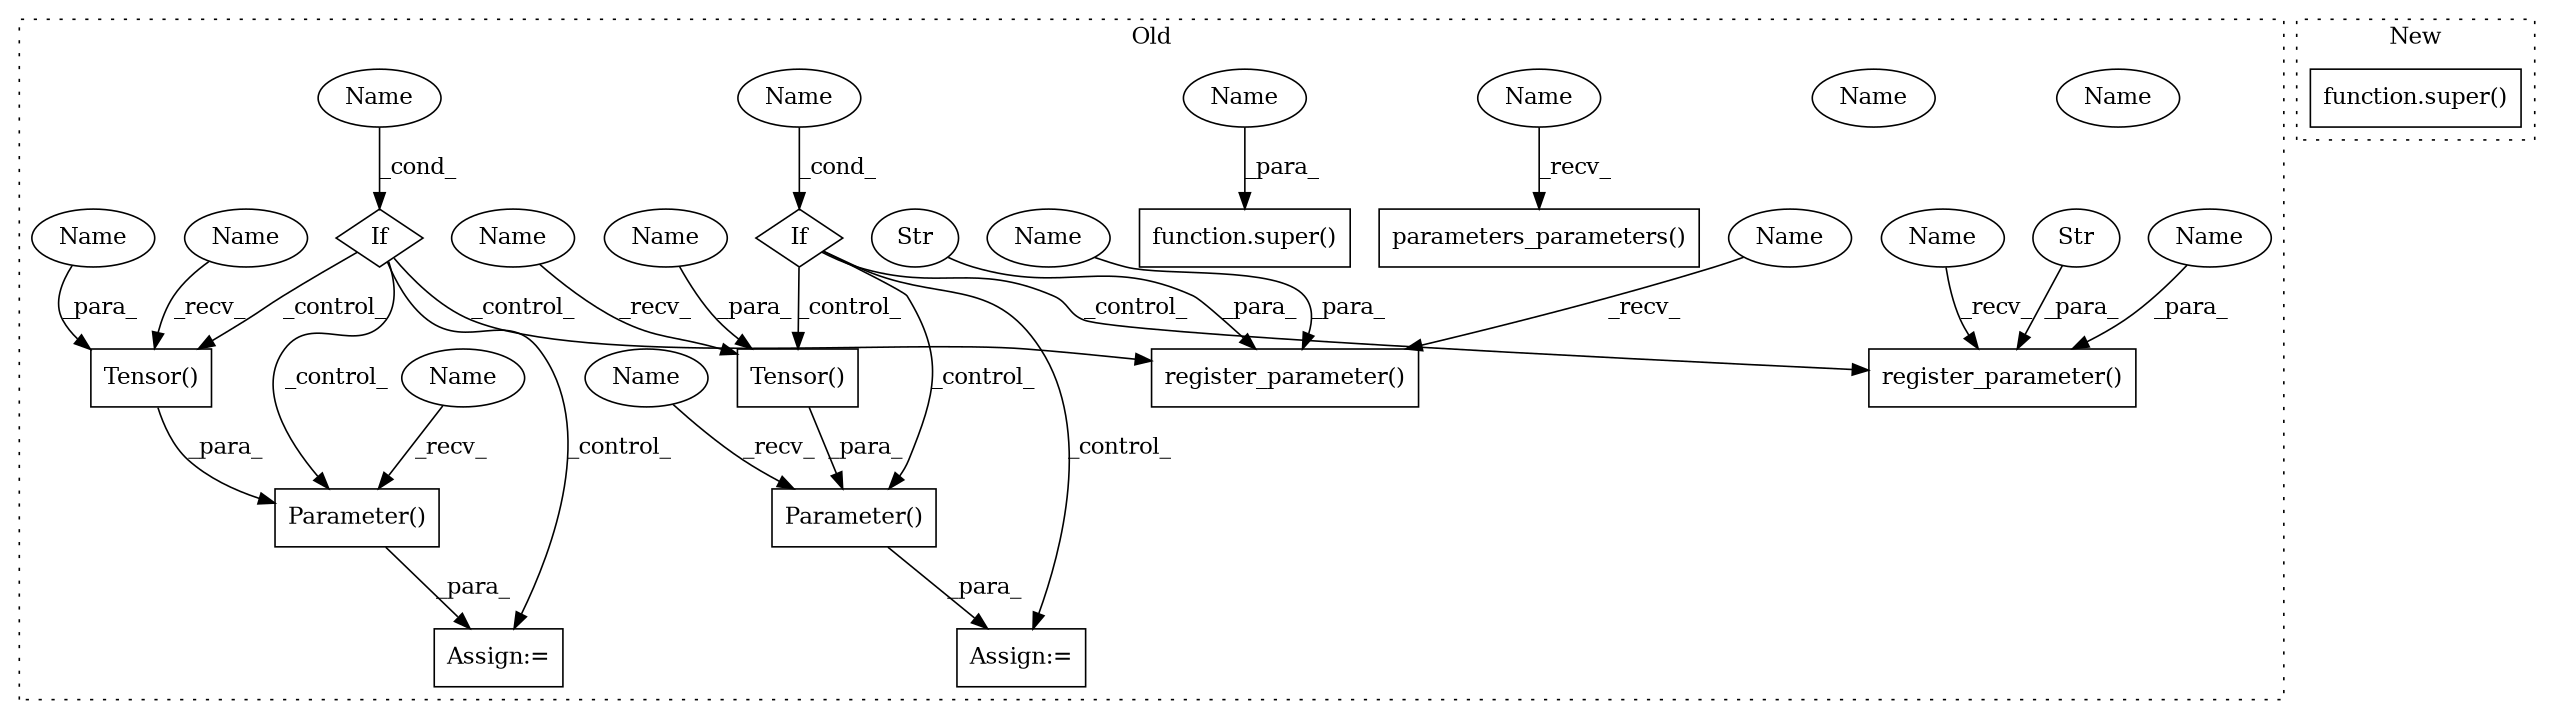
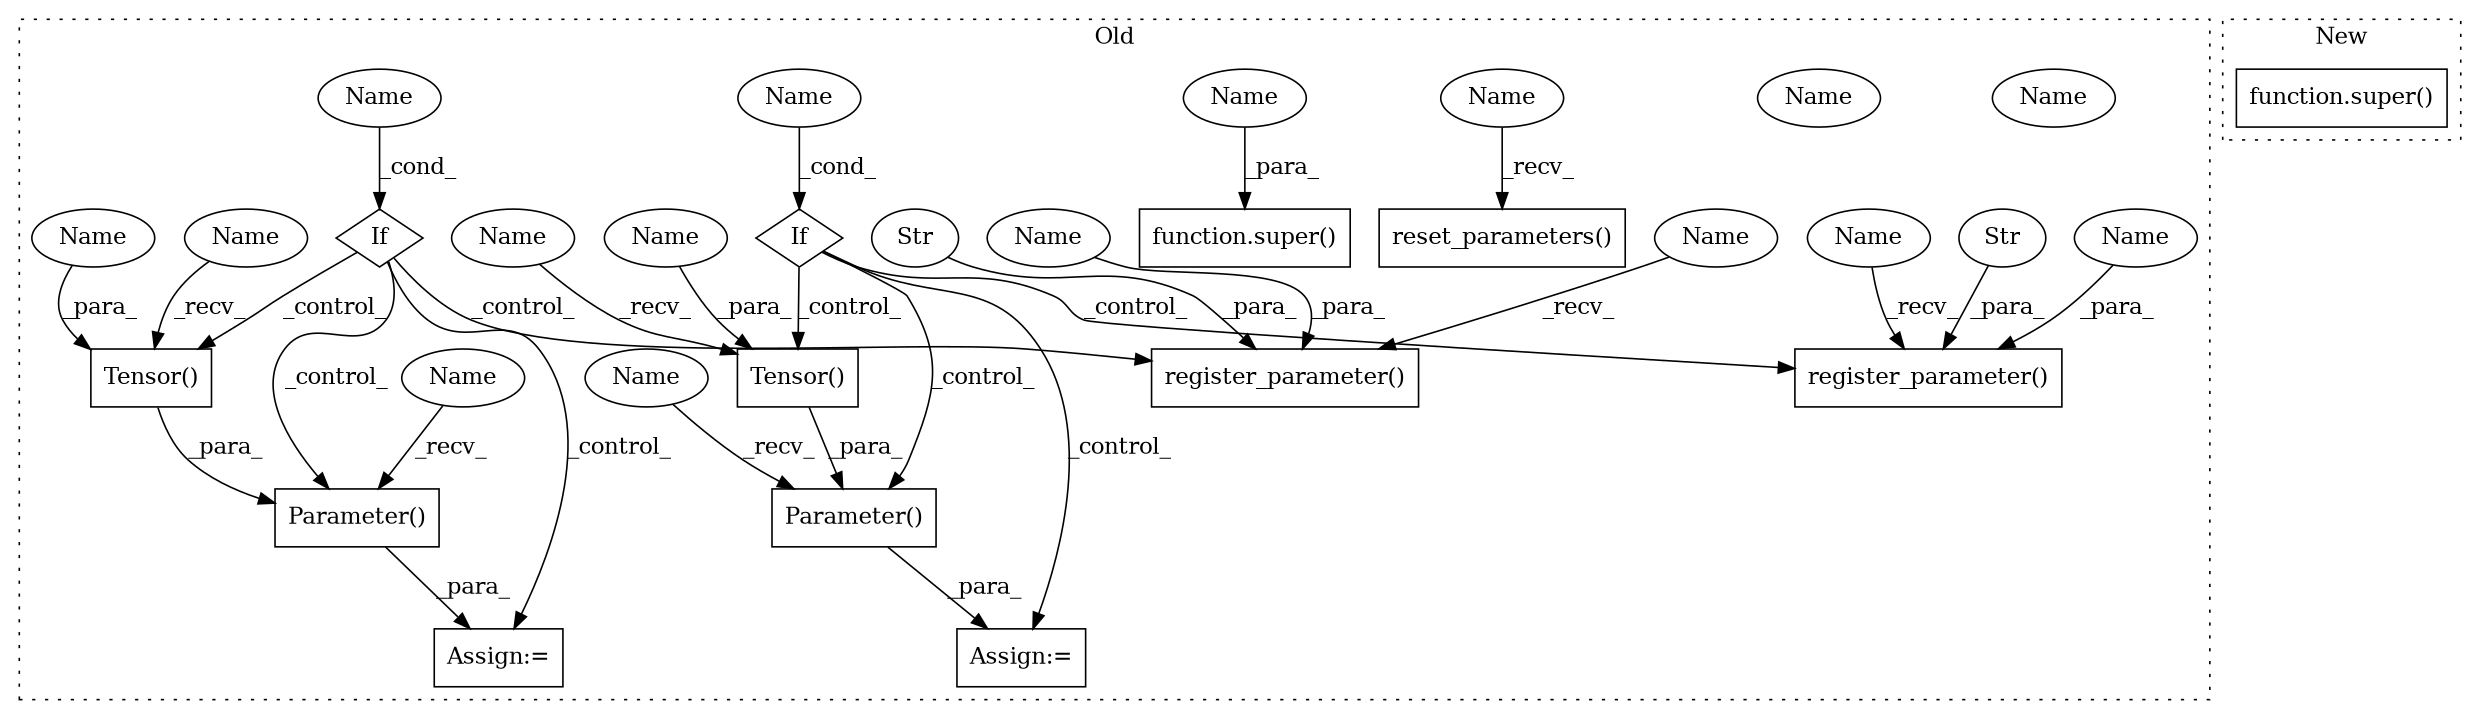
node "parameters_parameters()": label "parameters_parameters()" -> "reset_parameters()"
